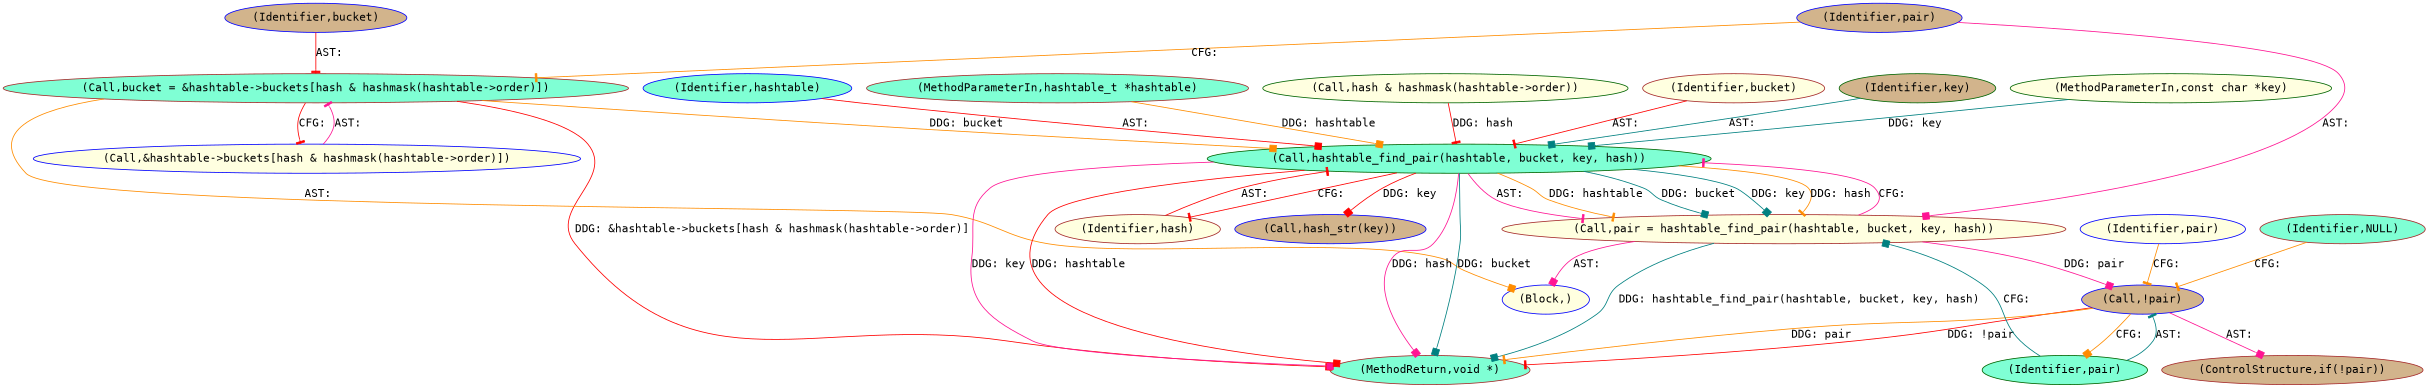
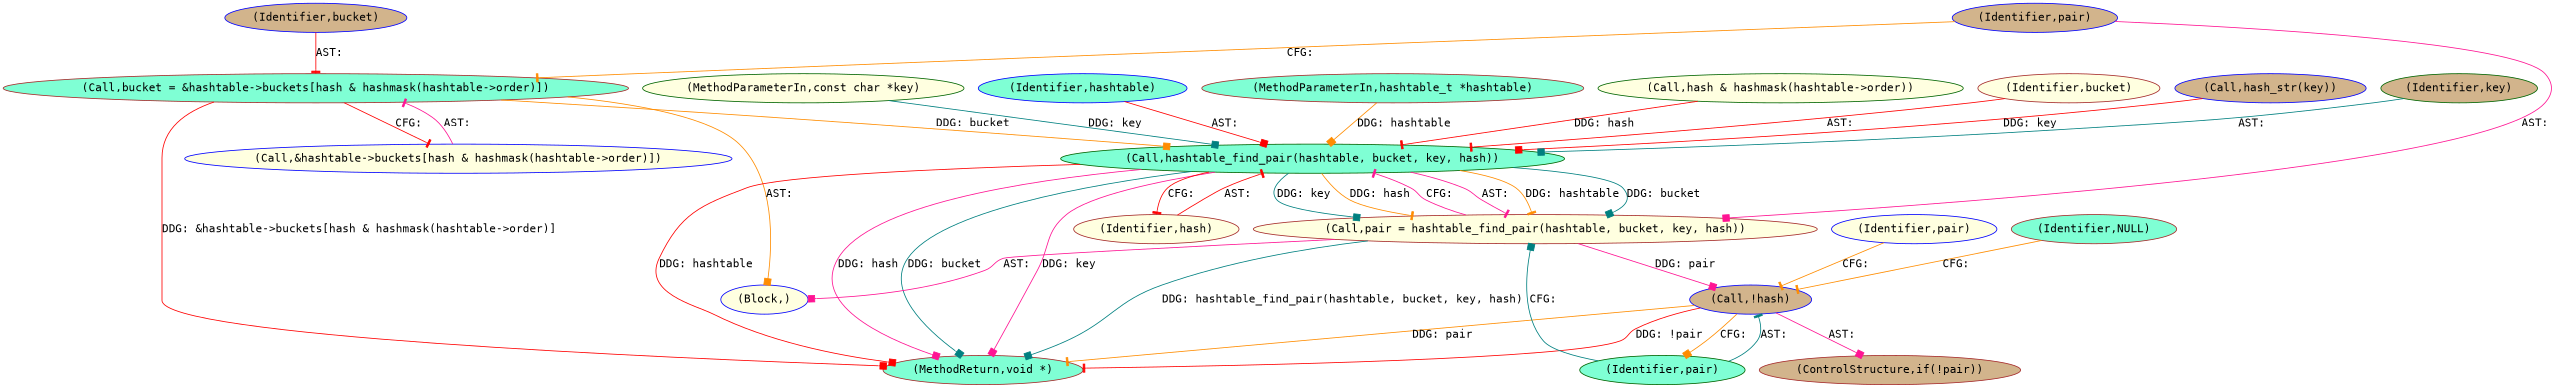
edge "(Call,hashtable_find_pair(hashtable, bucket, key, hash))" -> "(Call,hash_str(key))": reversed
node "(Call,!pair)": label "(Call,!pair)" -> "(Call,!hash)"
